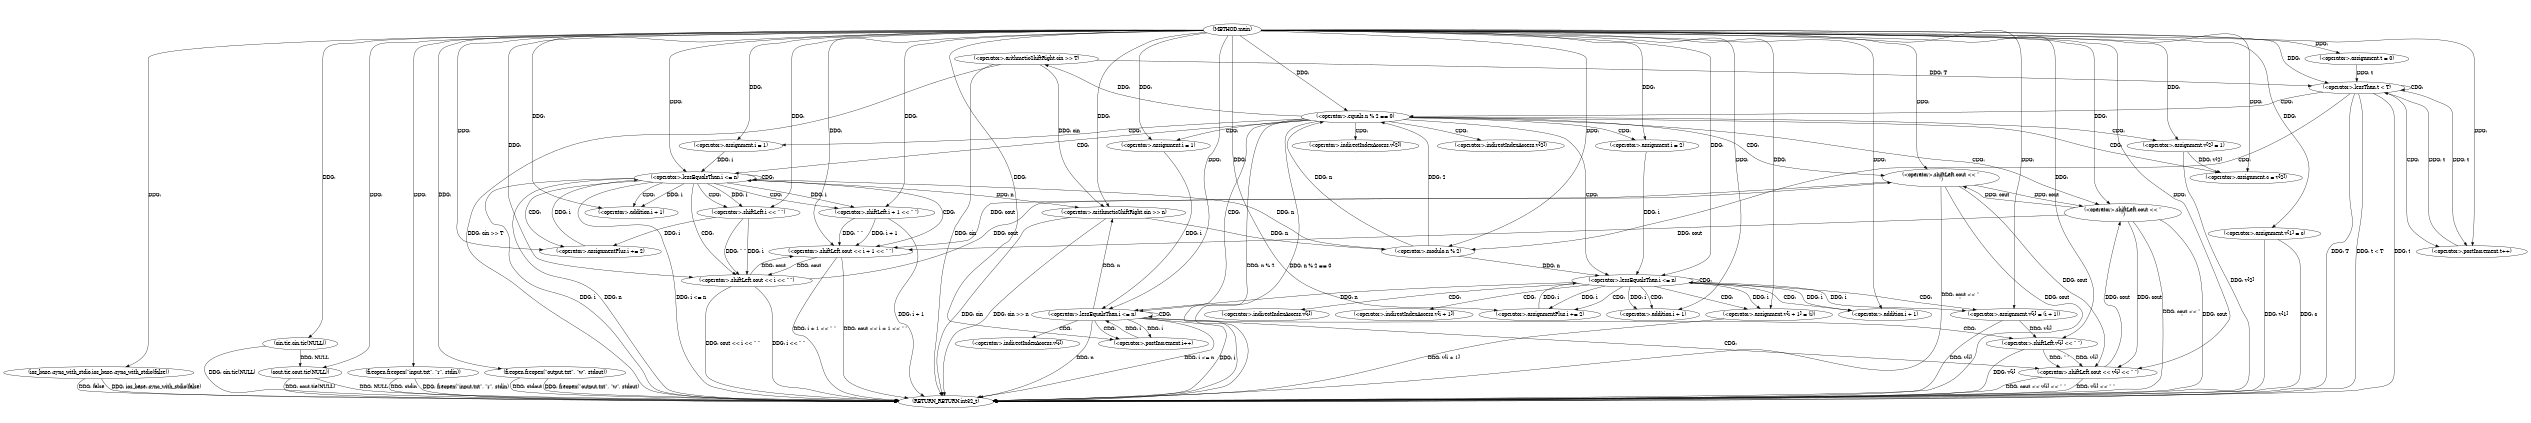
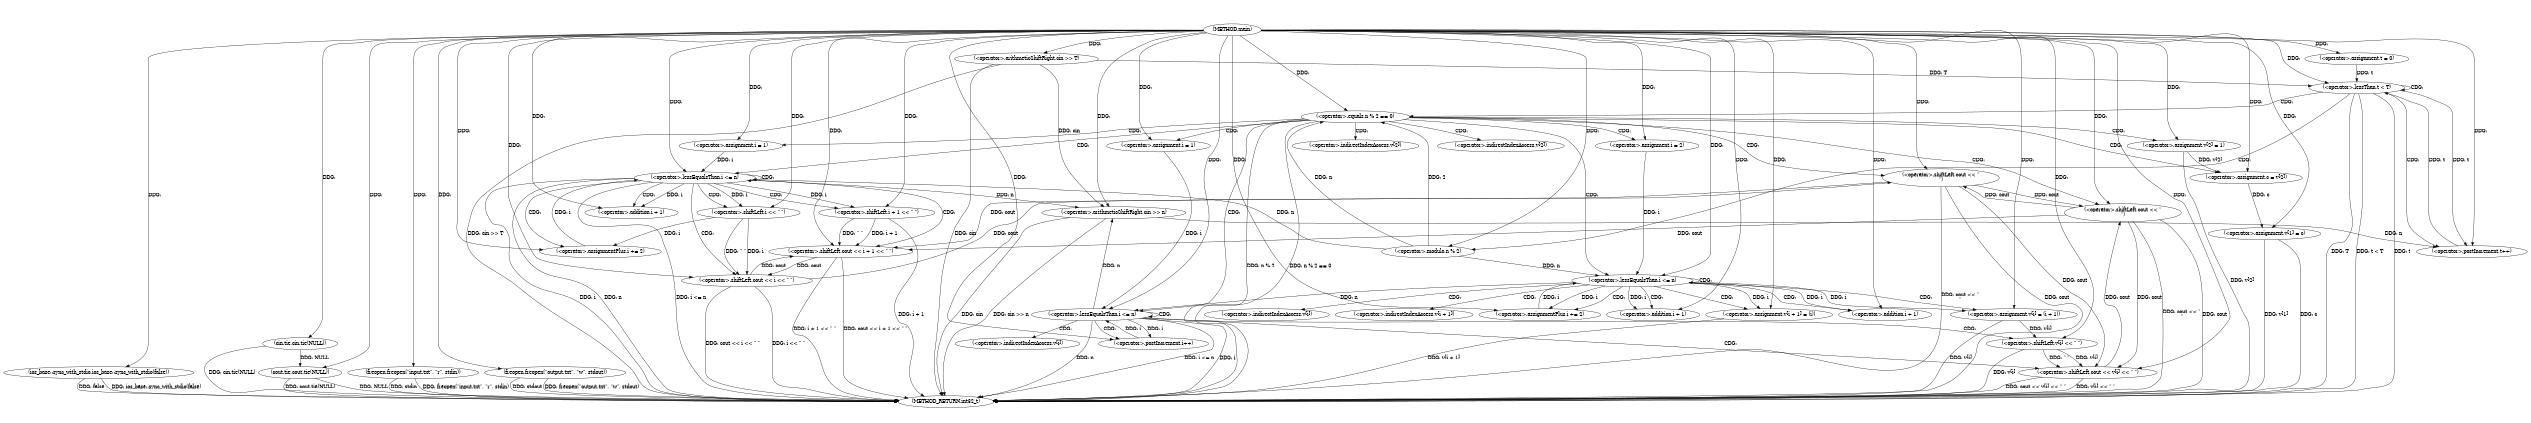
edge "(<operator>.equals,n % 2 == 0)" -> "(<operator>.arithmeticShiftRight,cin >> T)": now "(METHOD,main)" -> "(<operator>.arithmeticShiftRight,cin >> T)"
edge "(<operator>.assignment,c = v[2])" -> "(<operator>.assignment,v[1] = c)": added, label "DDG: c"
edge "(<operator>.arithmeticShiftRight,cin >> n)" -> "(<operator>.modulo,n % 2)": now "(<operator>.arithmeticShiftRight,cin >> n)" -> "(<operator>.postIncrement,t++)"
node "(RETURN_RETURN,int32_t)": label "(RETURN_RETURN,int32_t)" -> "(METHOD_RETURN,int32_t)"
